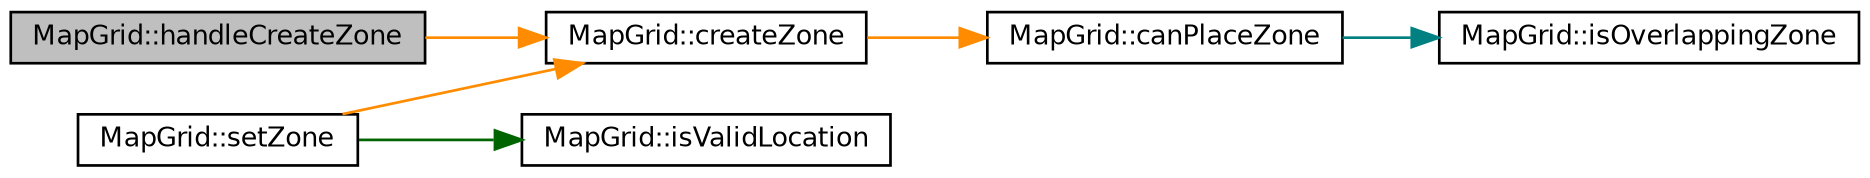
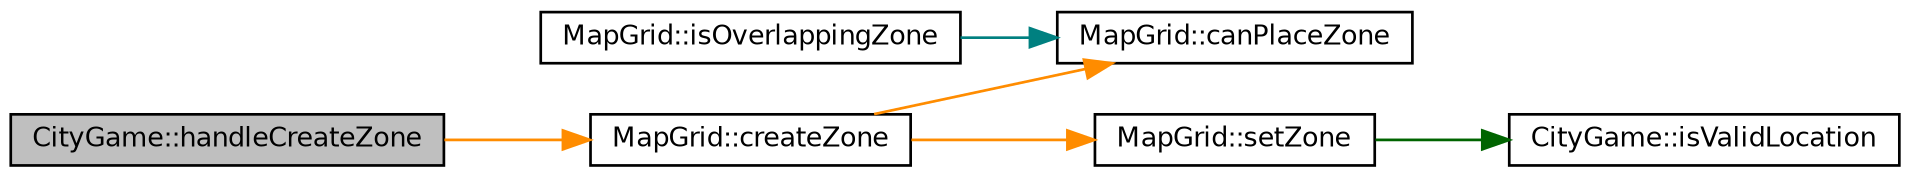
node "MapGrid::handleCreateZone": label "MapGrid::handleCreateZone" -> "CityGame::handleCreateZone"
edge "MapGrid::canPlaceZone" -> "MapGrid::isOverlappingZone": reversed
edge "MapGrid::setZone" -> "MapGrid::createZone": reversed
node "MapGrid::isValidLocation": label "MapGrid::isValidLocation" -> "CityGame::isValidLocation"
